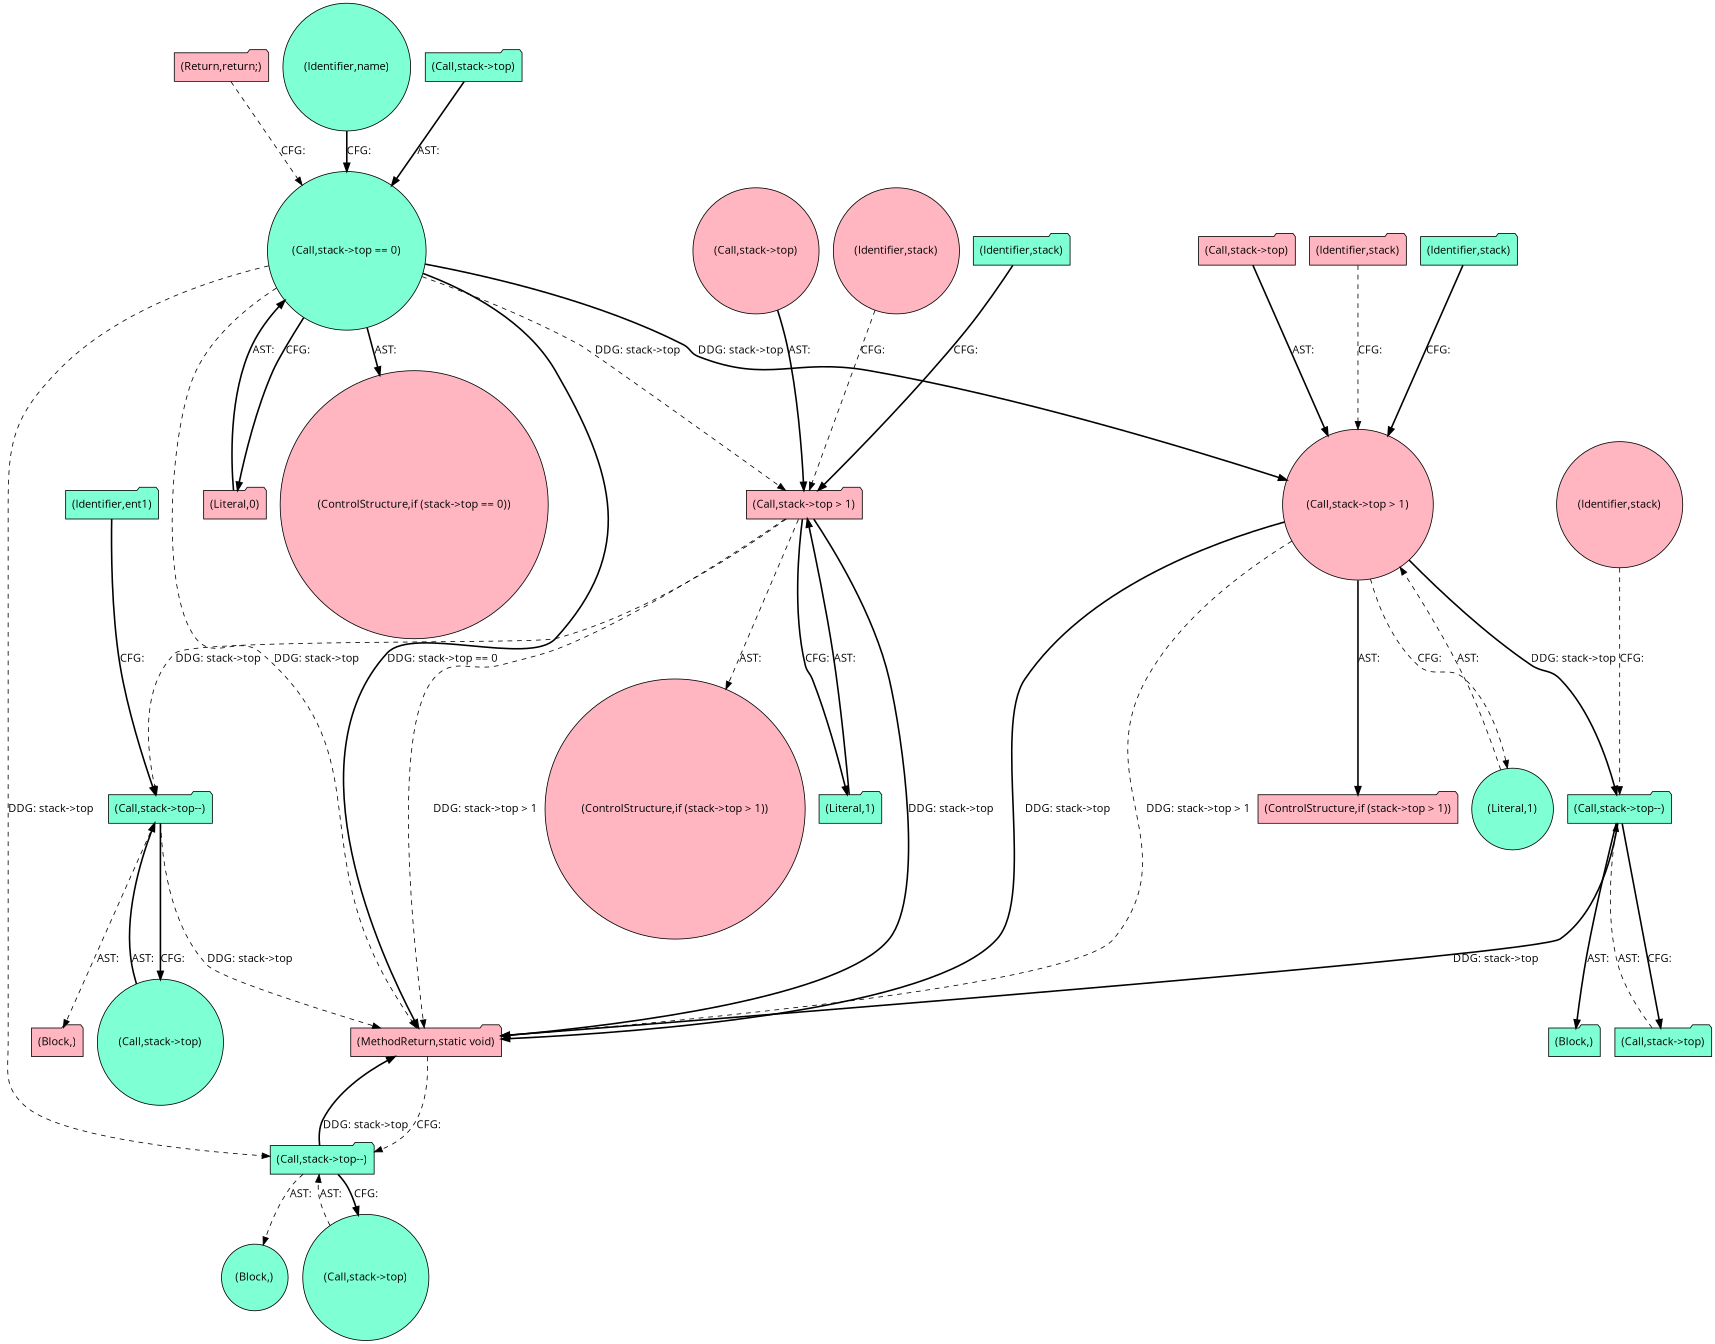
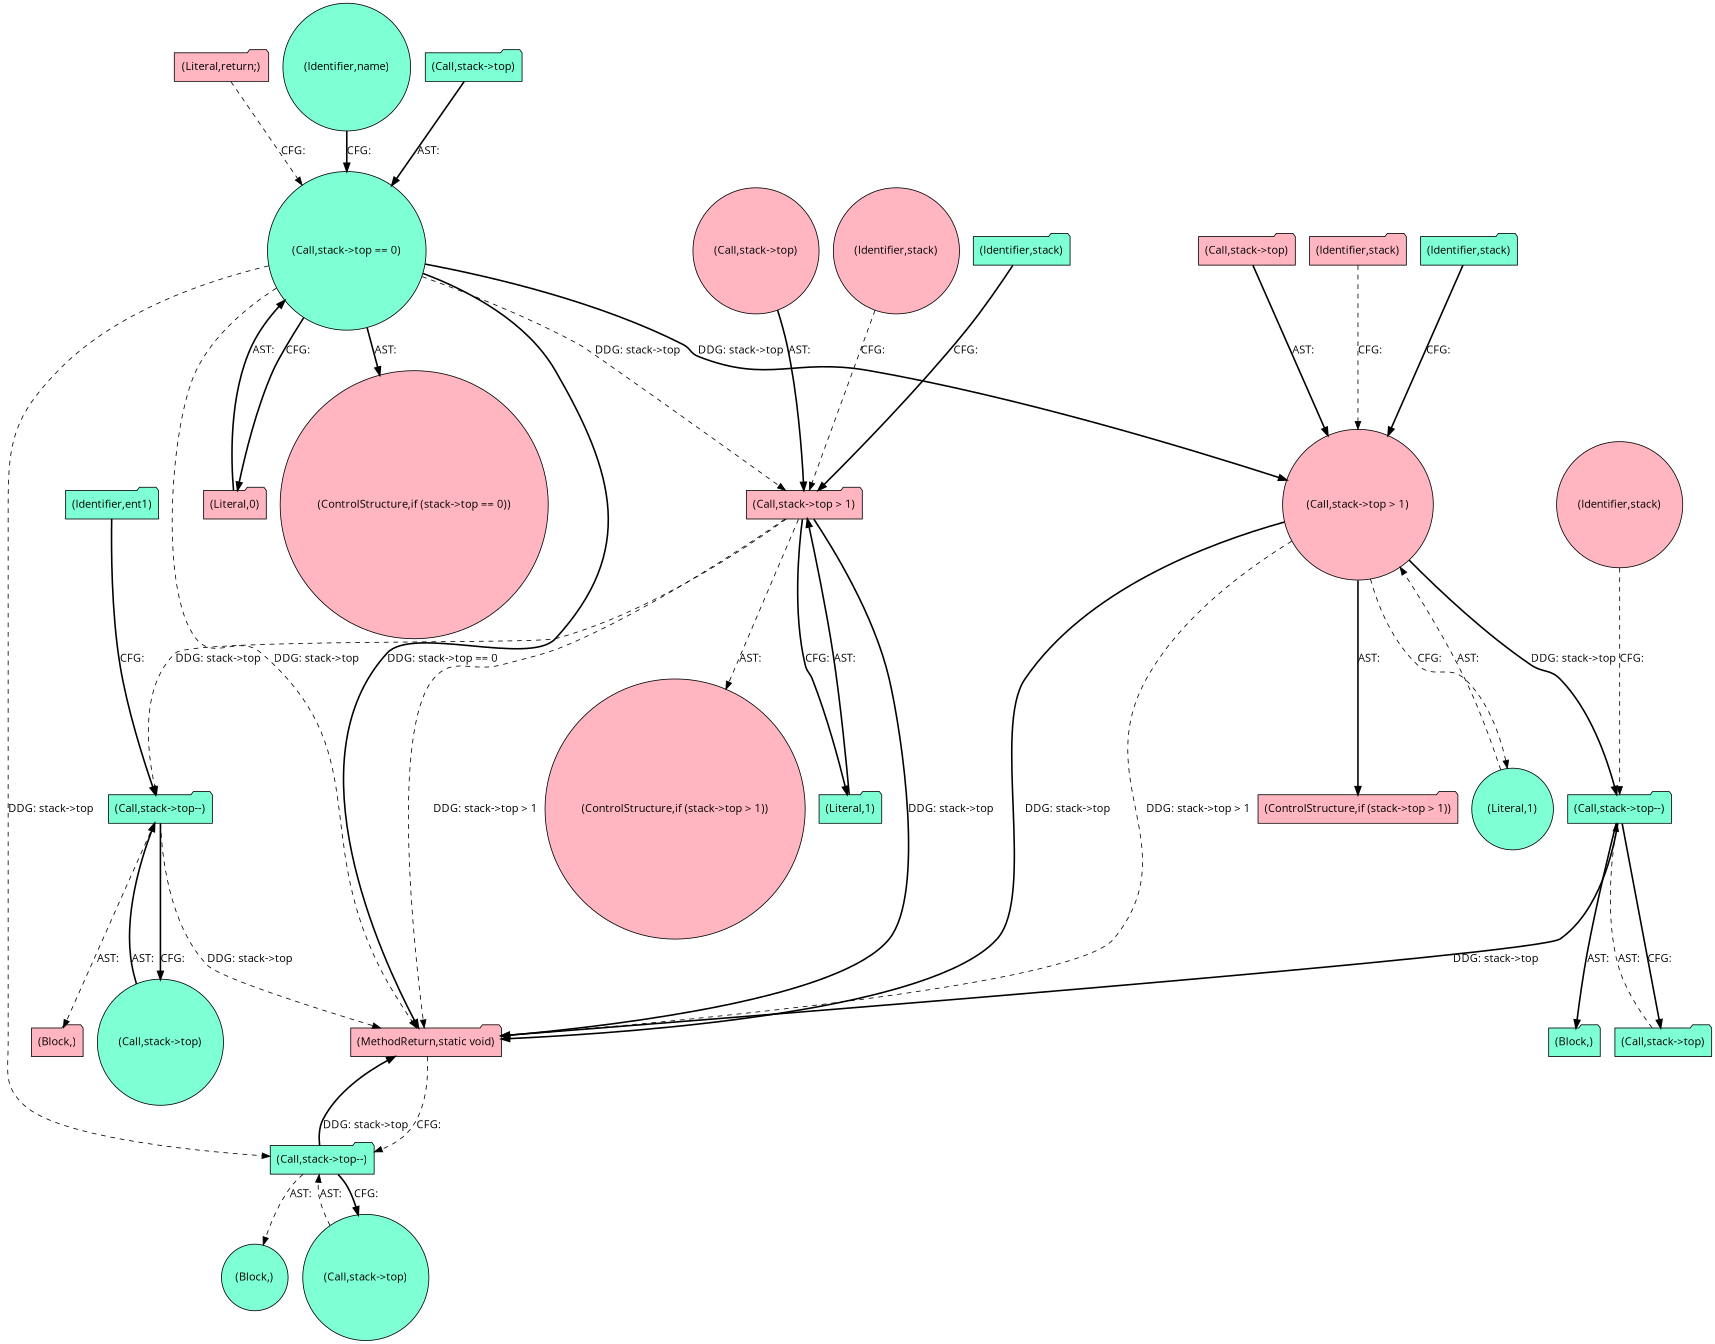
node "(Return,return;)": label "(Return,return;)" -> "(Literal,return;)"
